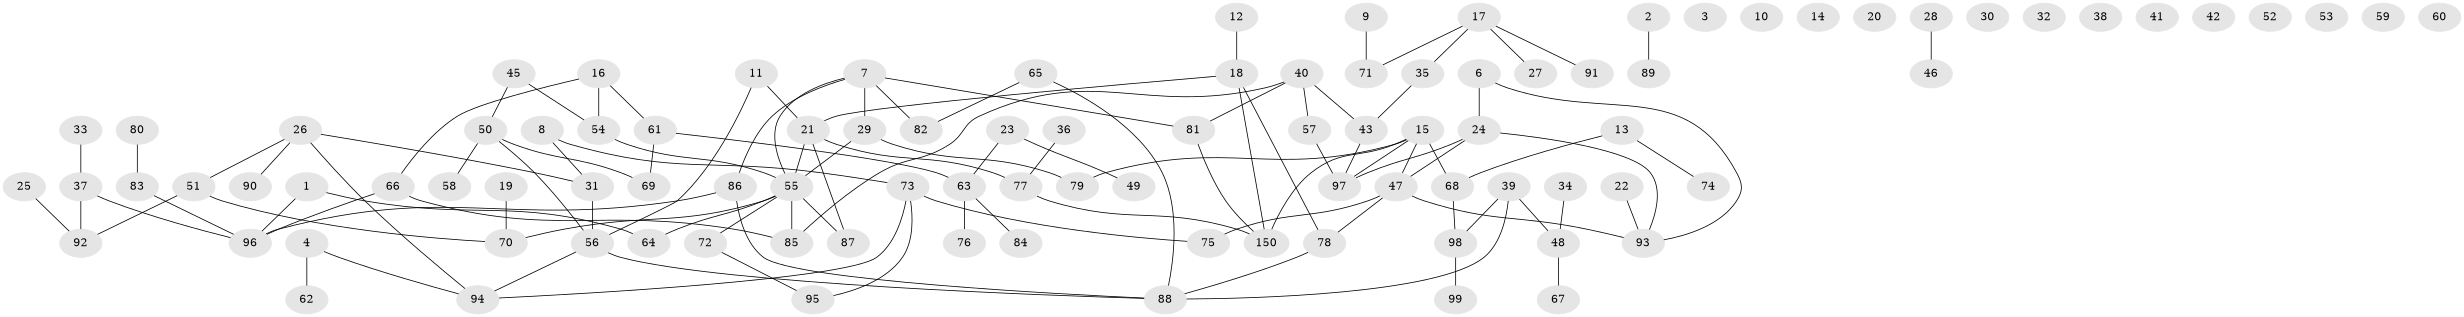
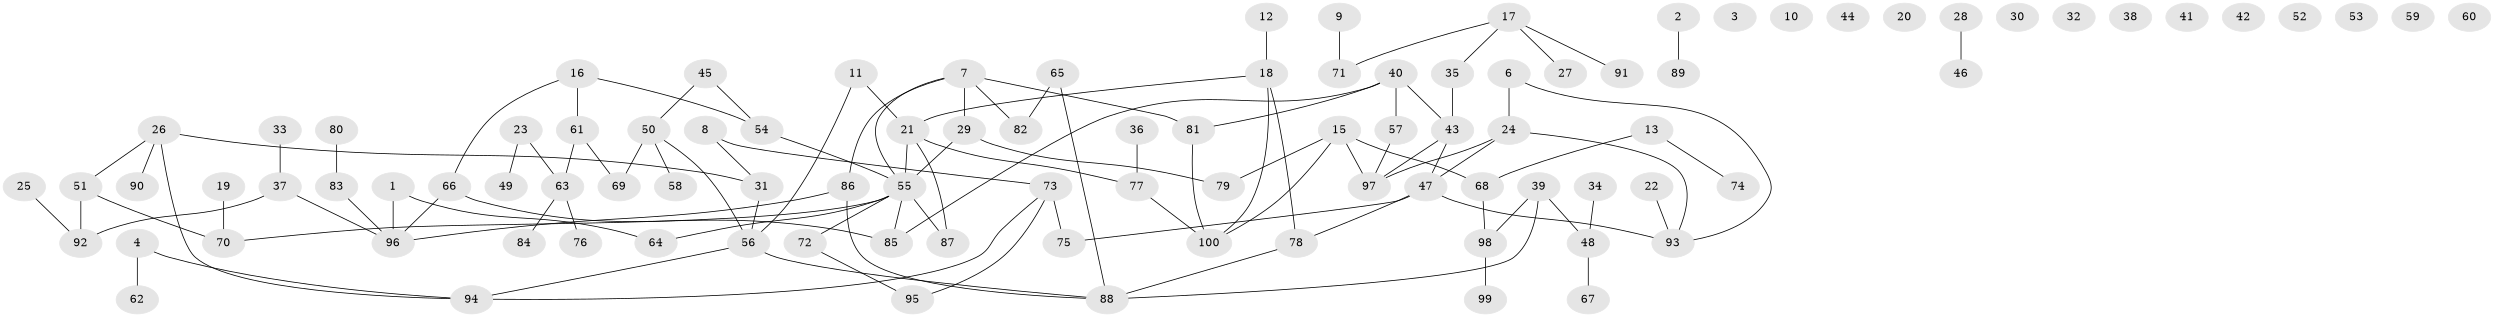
node "14": label "14" -> "44"
edge "15" -- "47": now "43" -- "47"
node "150": label "150" -> "100"
